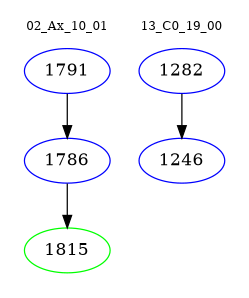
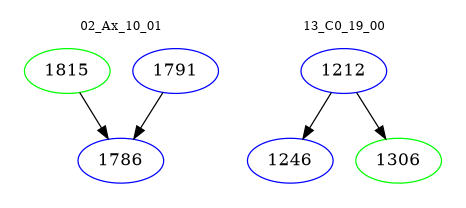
node "1282": label "1282" -> "1212"
node "1306": added
edge "1786" -> "1815": reversed
